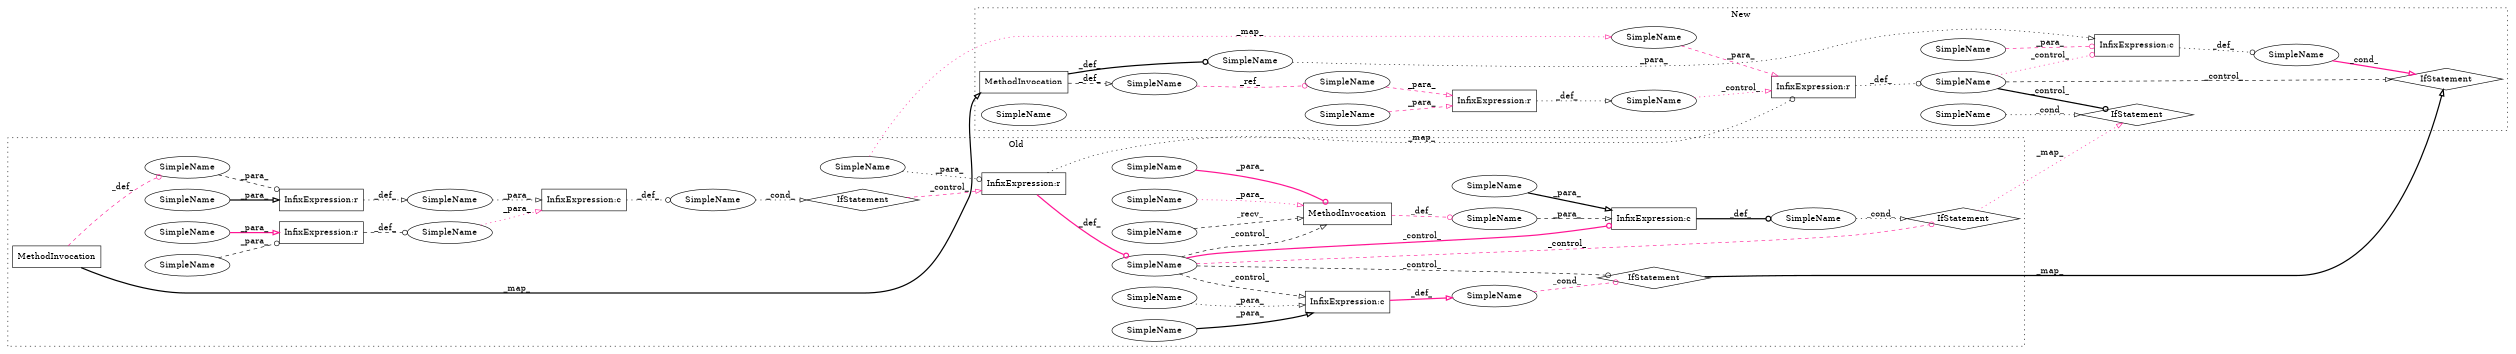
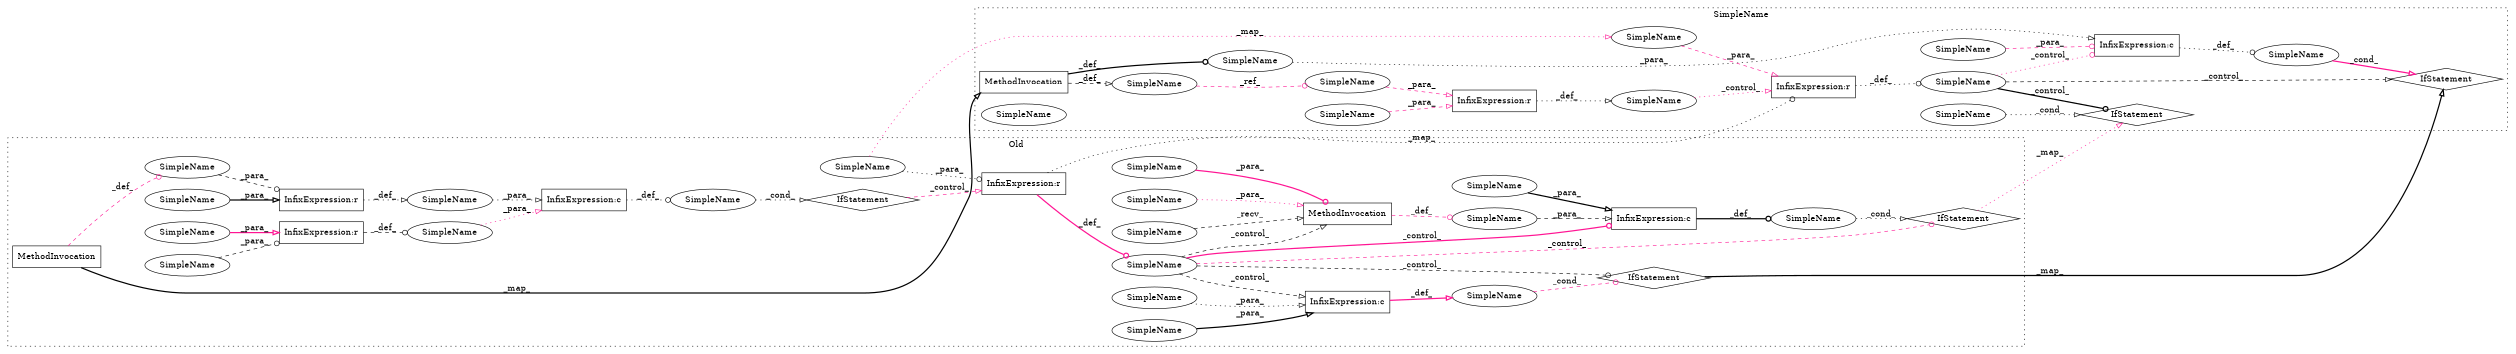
cluster "New": label "New" -> "SimpleName"
